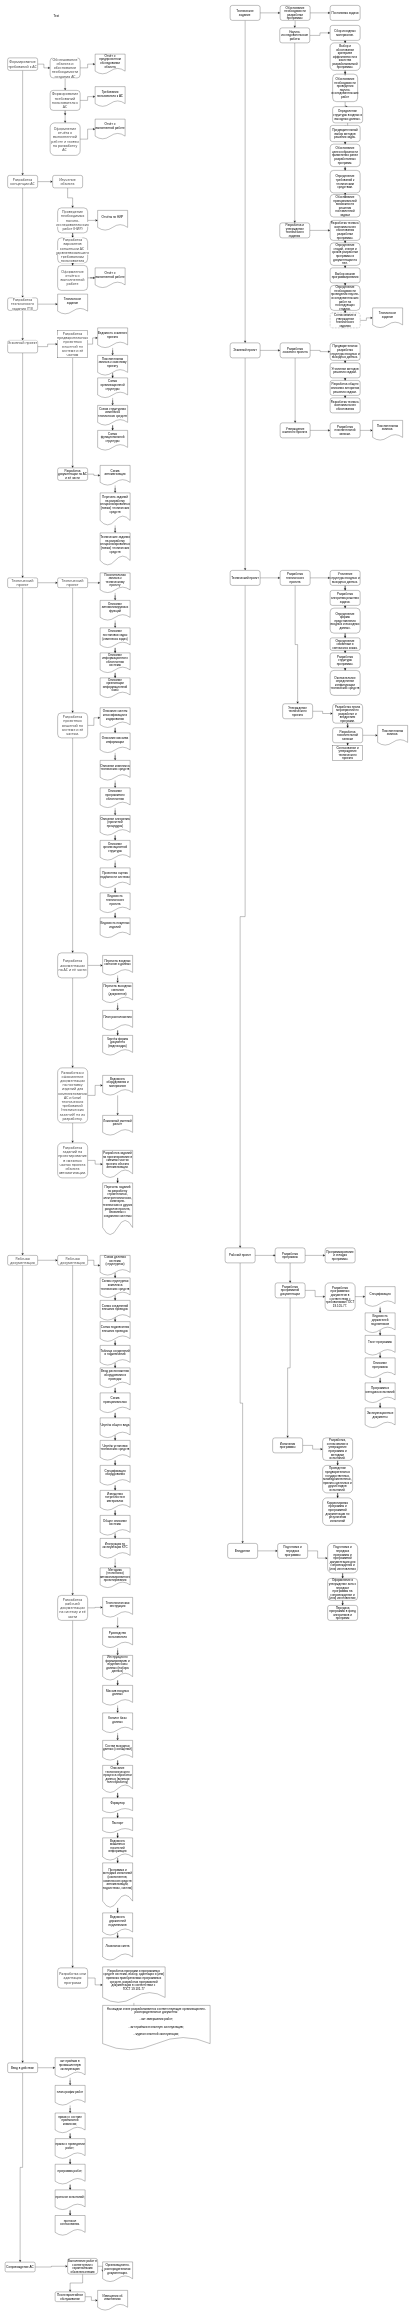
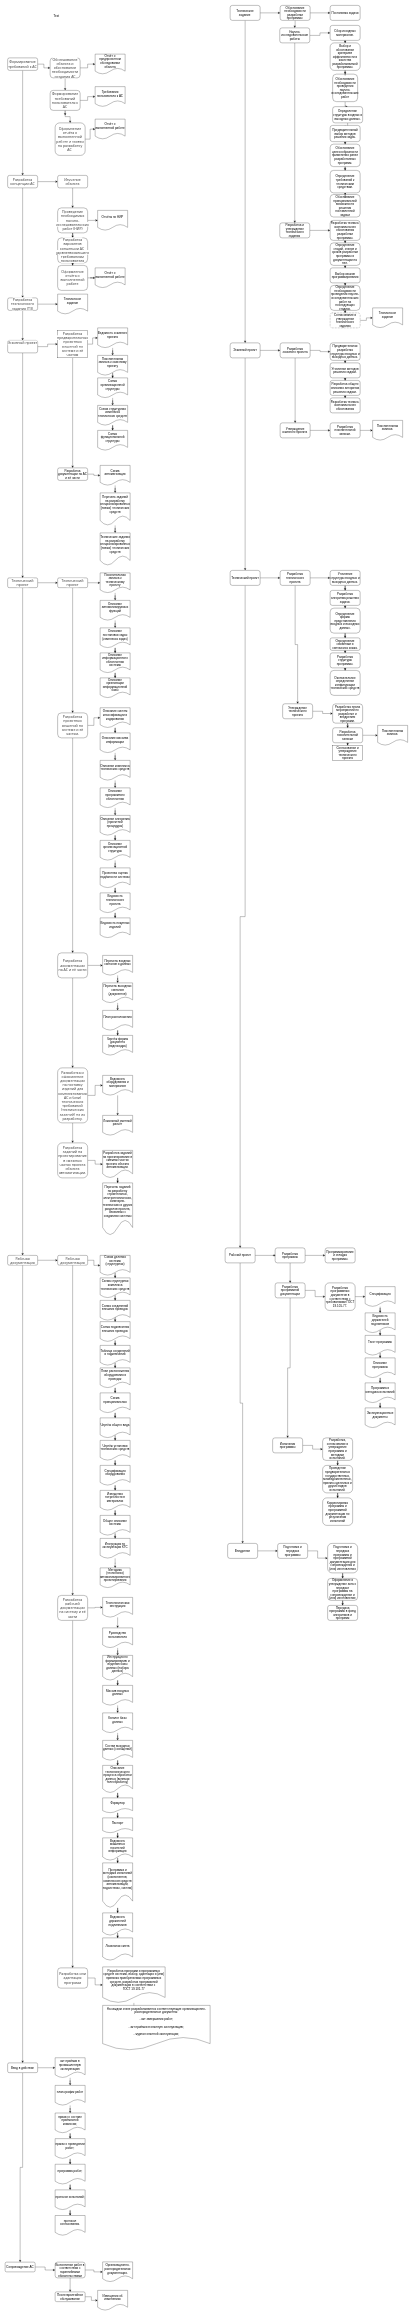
node "Оформление отчёта о выполненной работе и заявки на разработку АС": moved (65, 139) -> (70, 139)
node "Изучение объекта": moved (68, 181) -> (73, 181)
node "Ввод расположения оборудования и проводок": label "Ввод расположения оборудования и проводок" -> "План расположения оборудования и проводок"
node "Выполнение работ в соответствии с гарантийными обязательствами": moved (83, 2266) -> (70, 2270)
